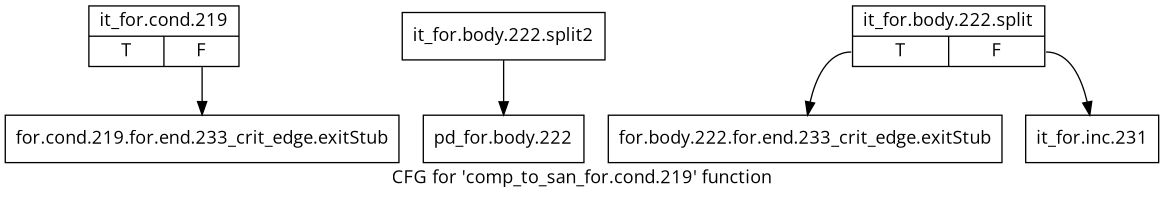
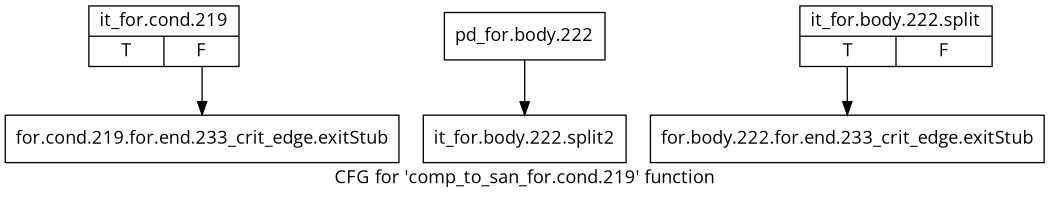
edge "it_for.body.222.split2" -> "pd_for.body.222": reversed
node "it_for.inc.231": removed
